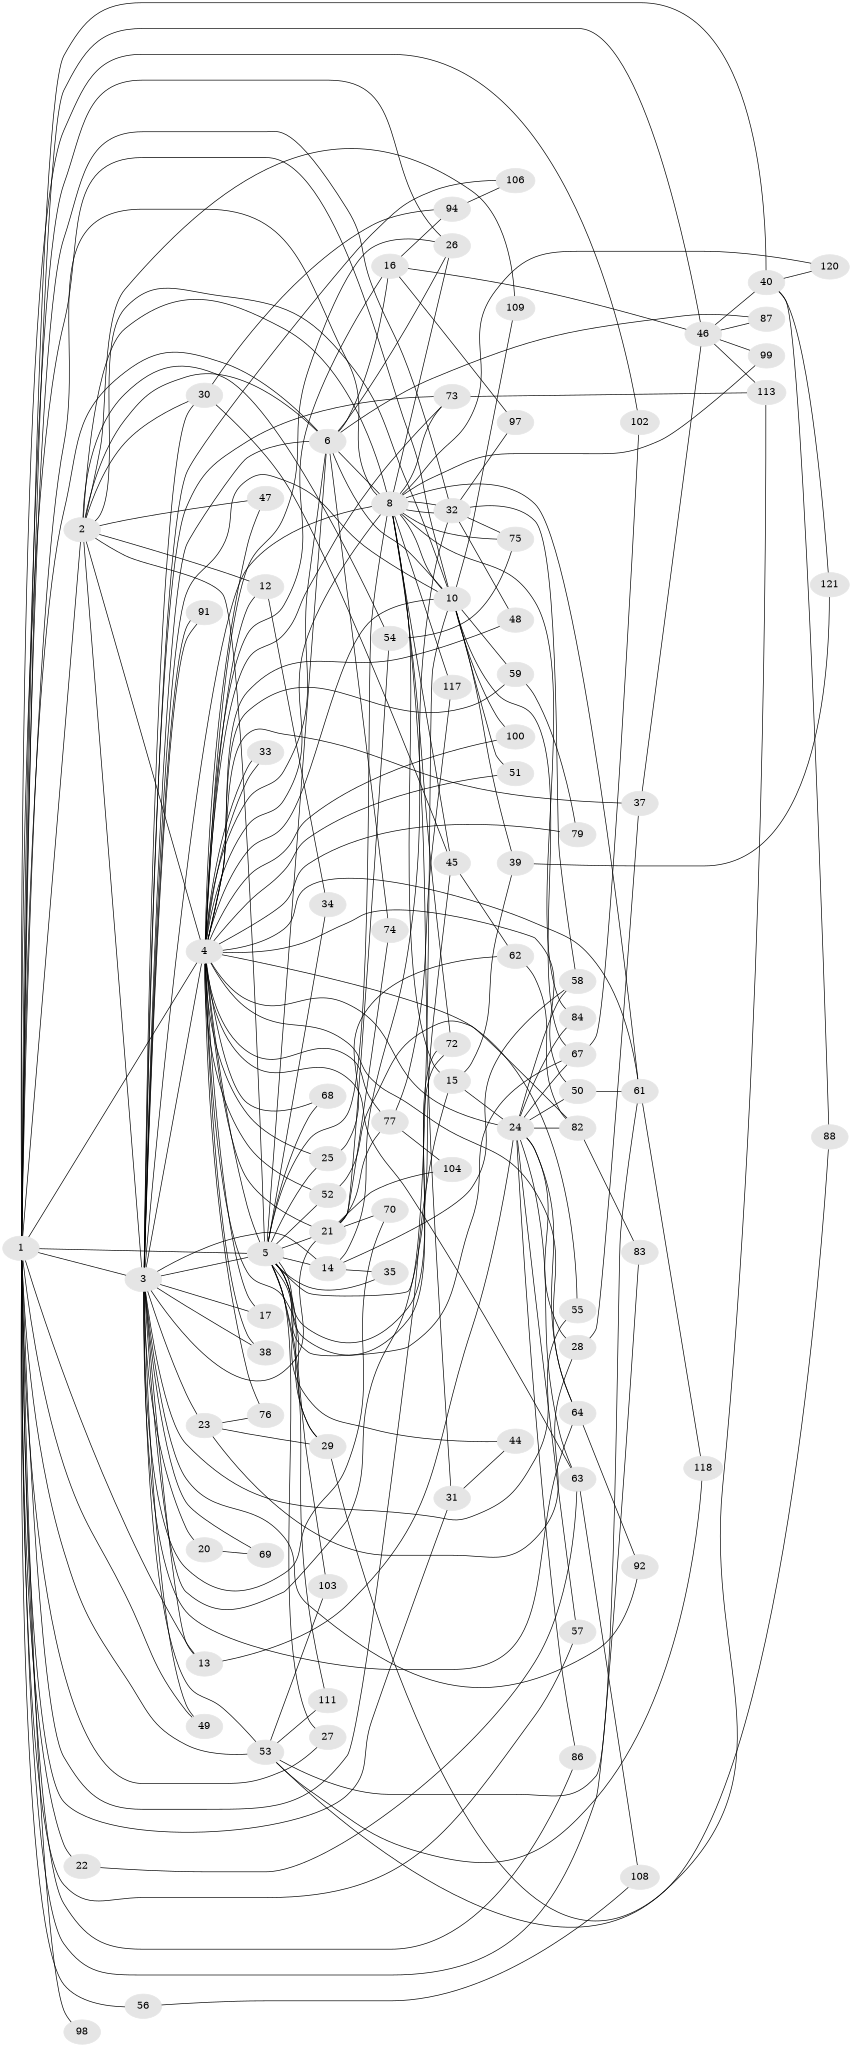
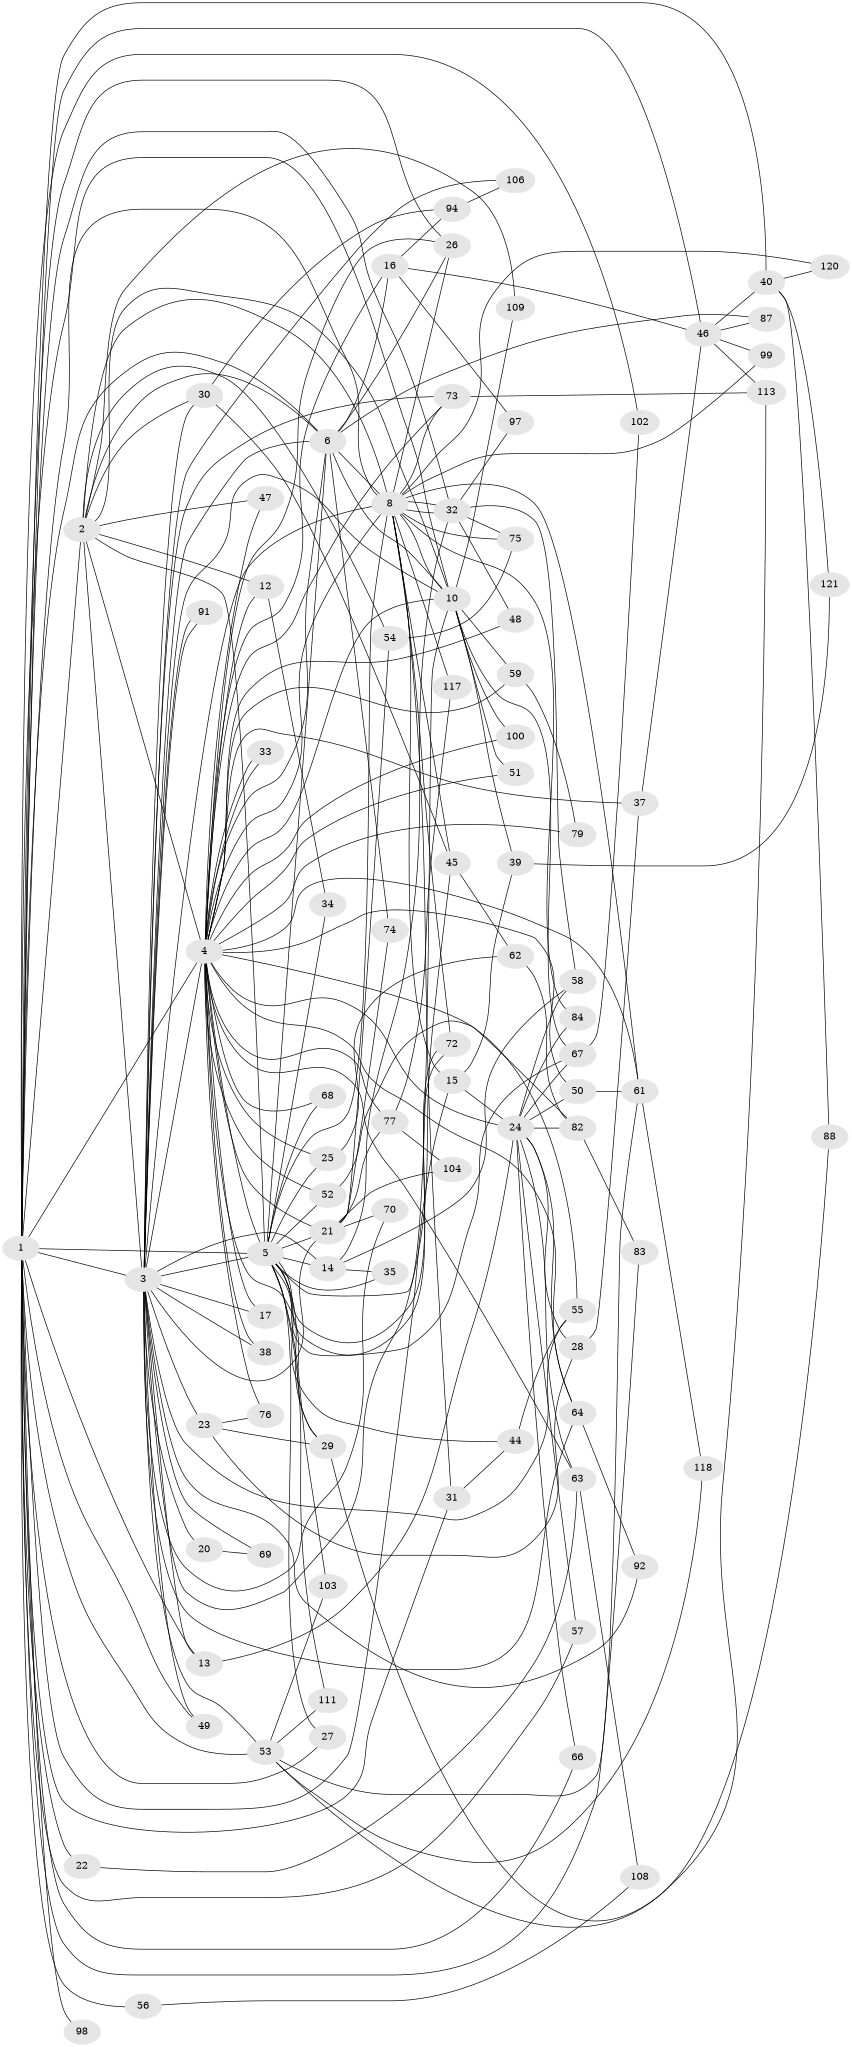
edge "55" -- "44": added
node "86": label "86" -> "66"
